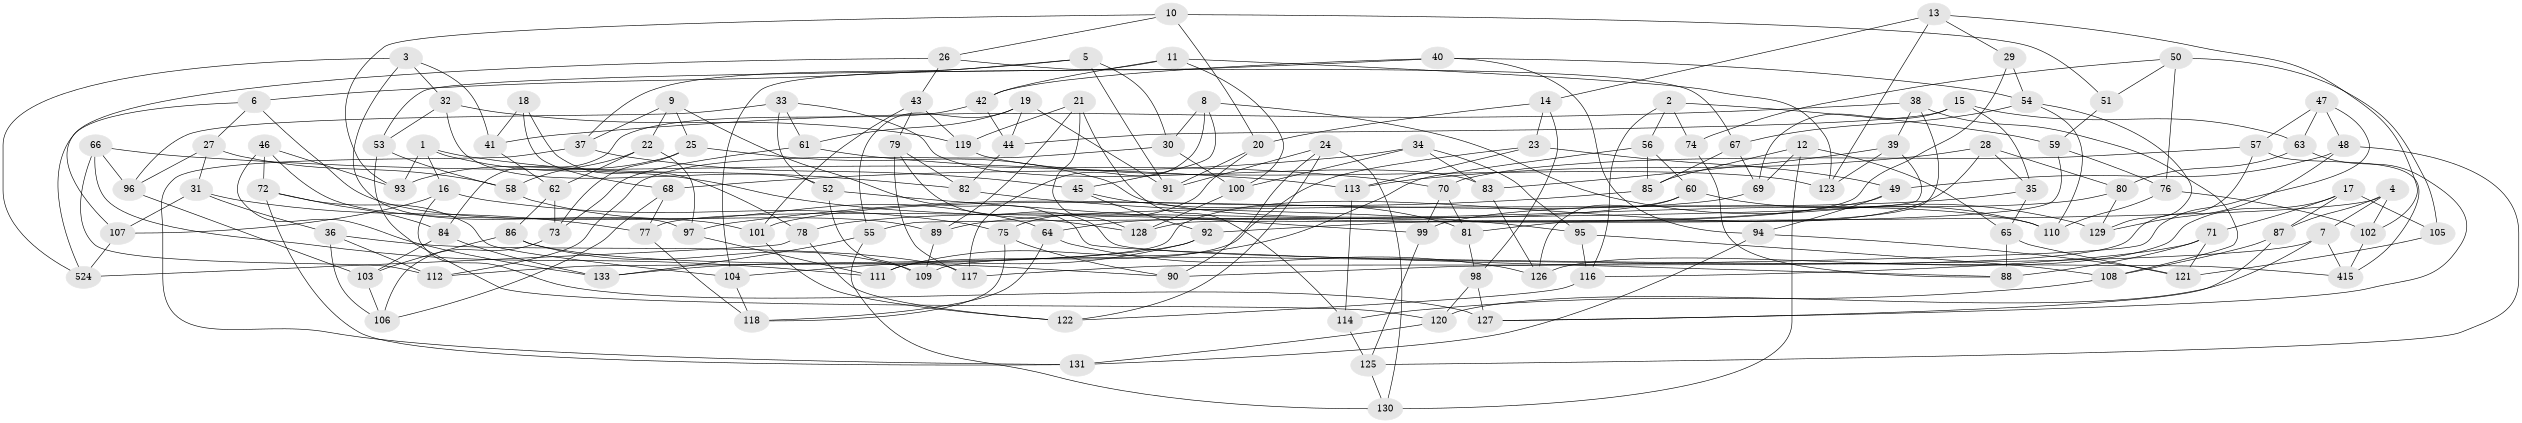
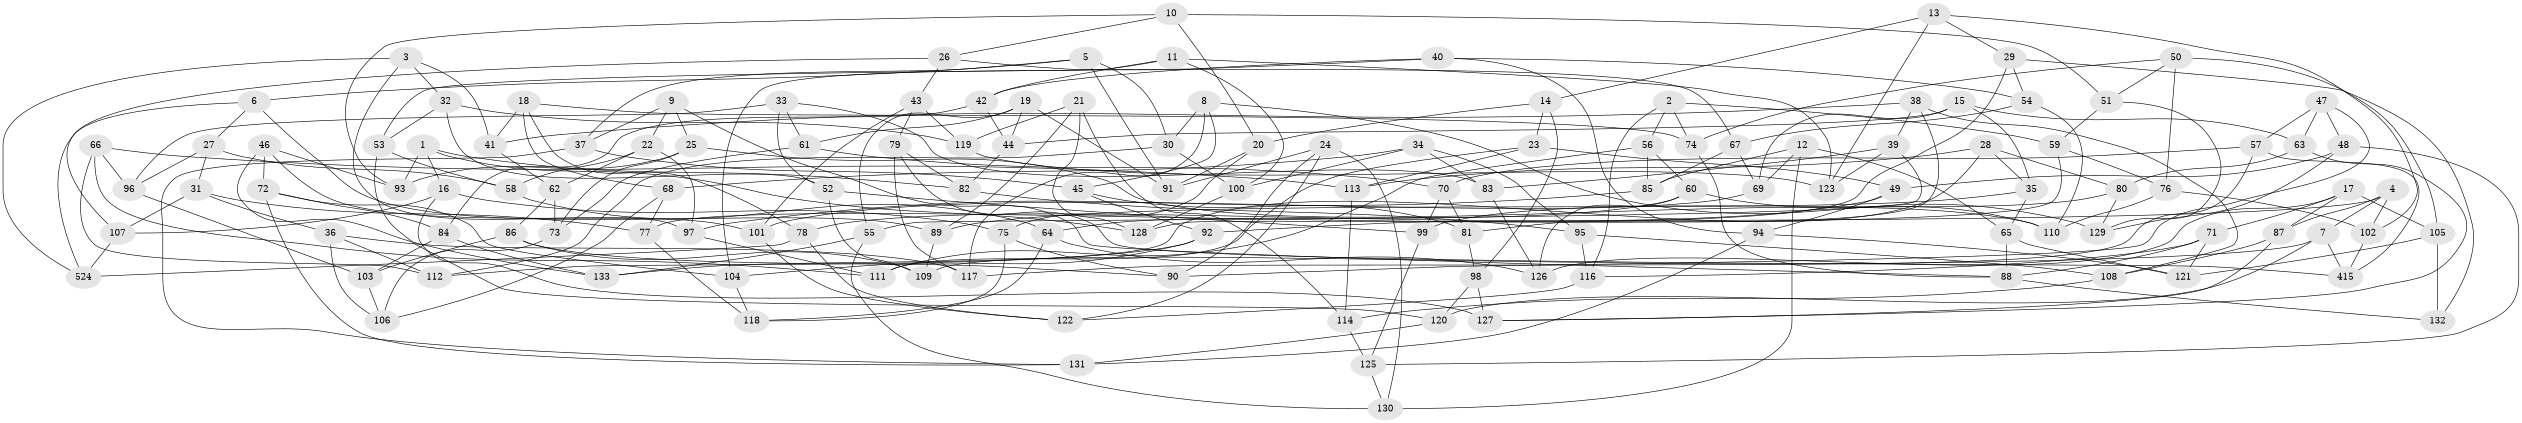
edge "18" -- "74": added
edge "54" -- "129": now "51" -- "129"
node "132": added
